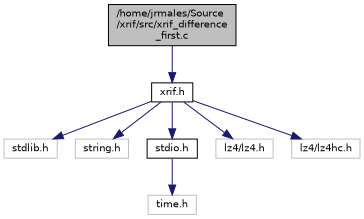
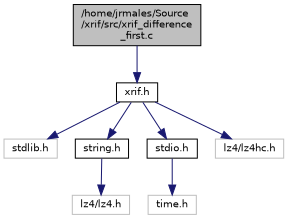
edge "xrif.h" -> "lz4/lz4.h": now "string.h" -> "lz4/lz4.h"
node "string.h": color grey75 -> black
